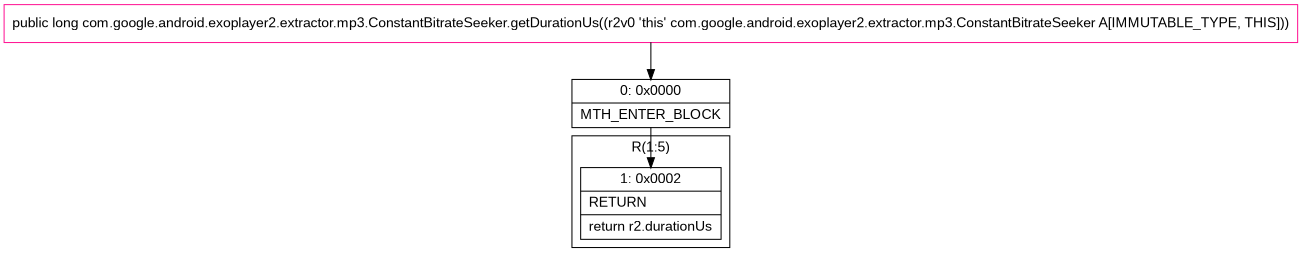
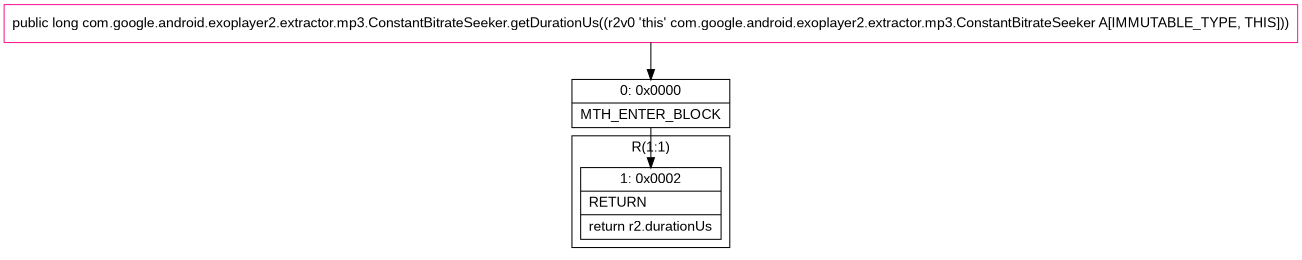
cluster "R(1:5)": label "R(1:5)" -> "R(1:1)"
